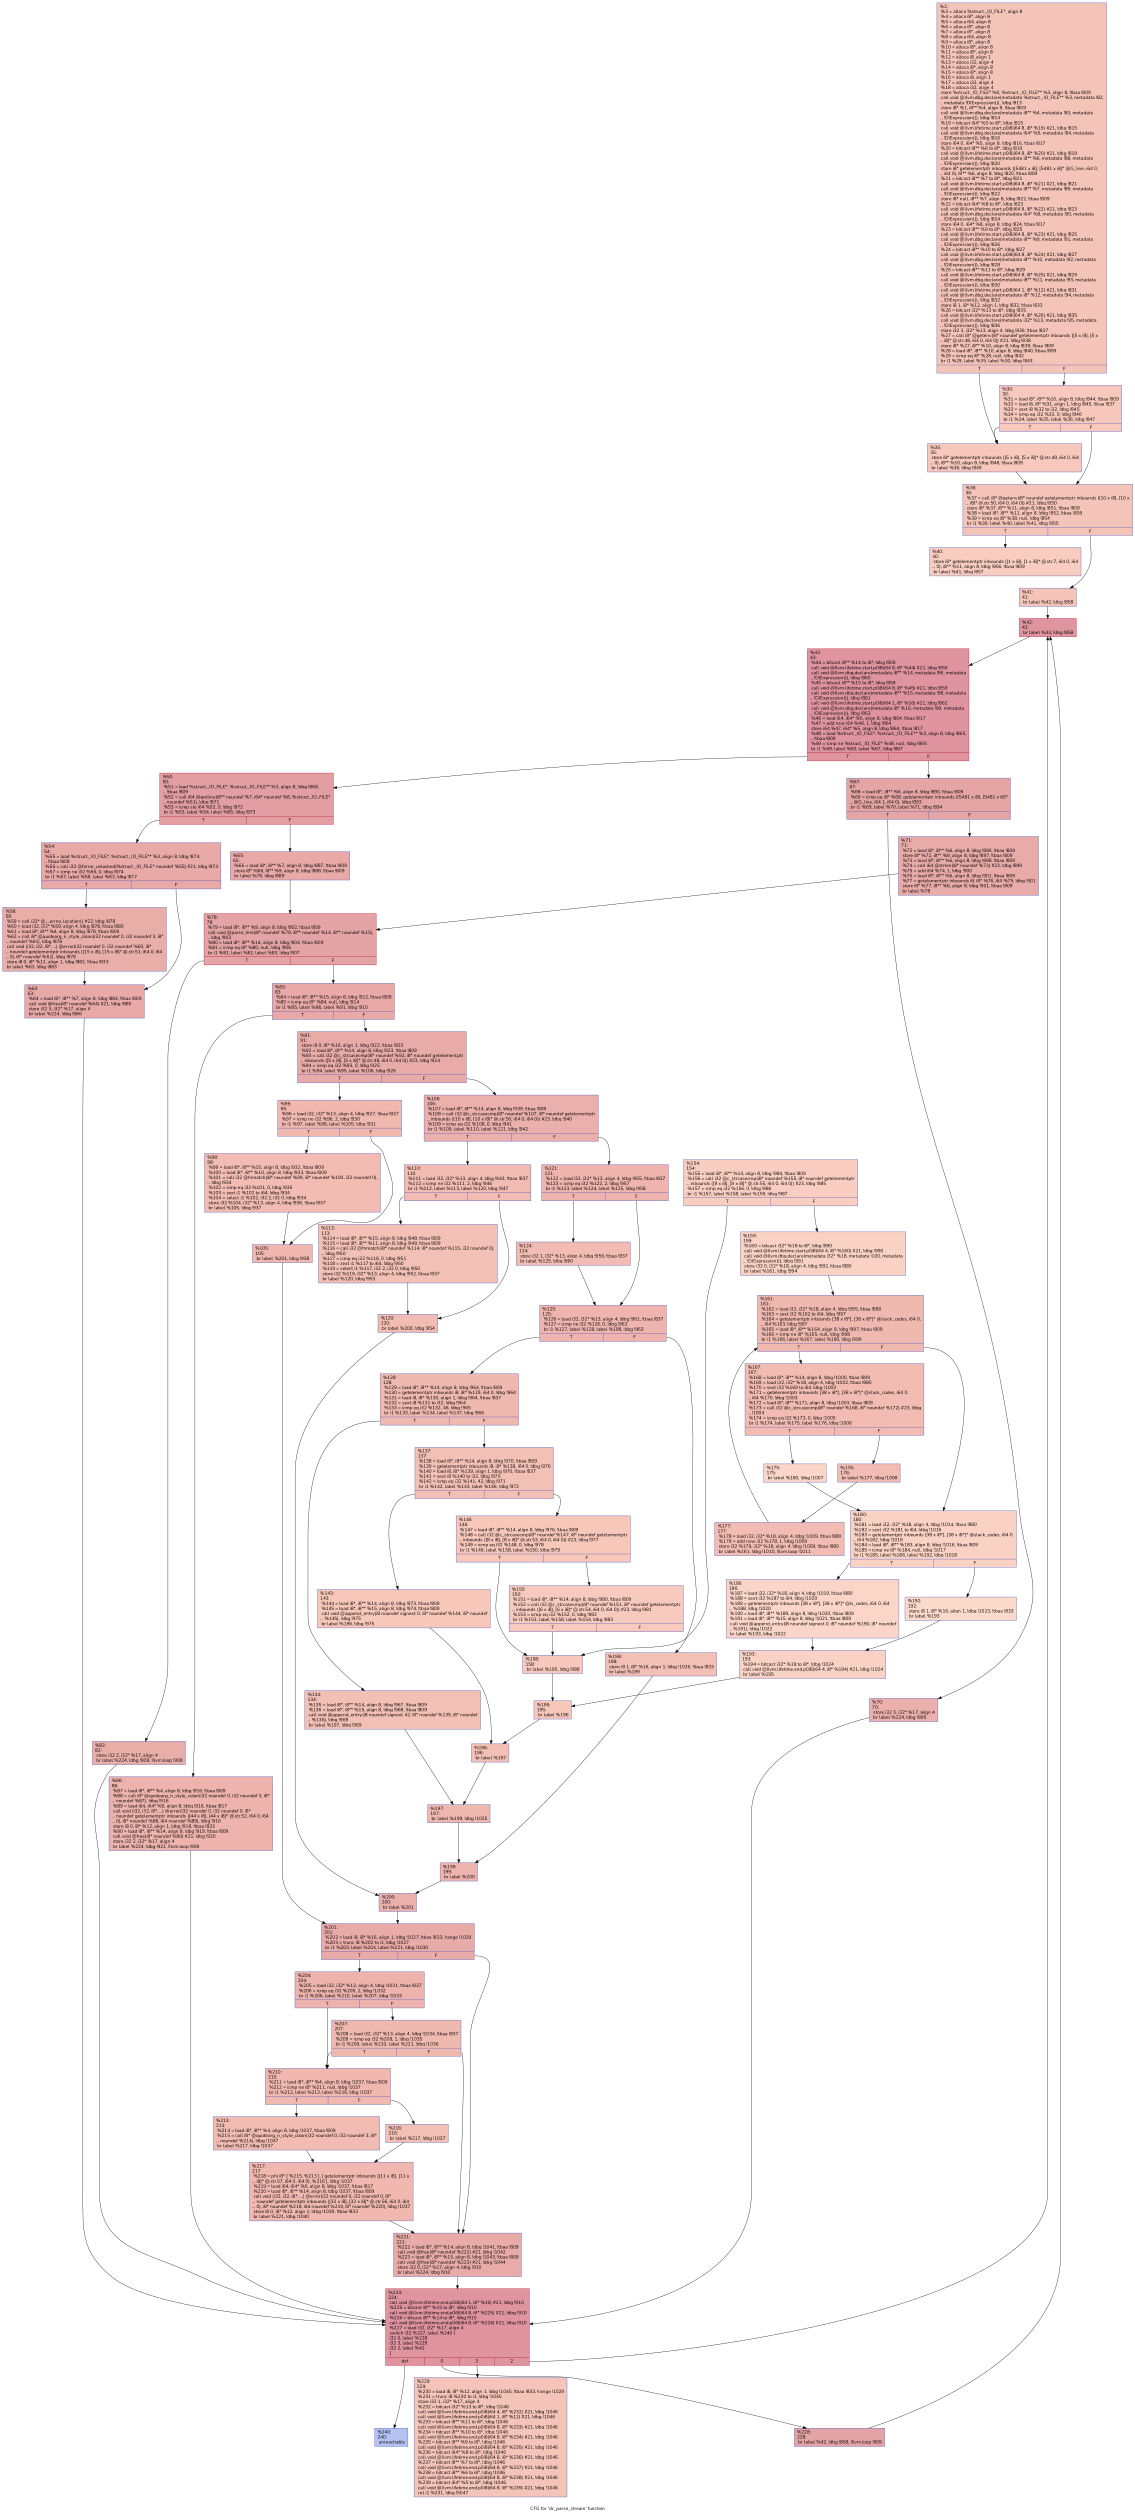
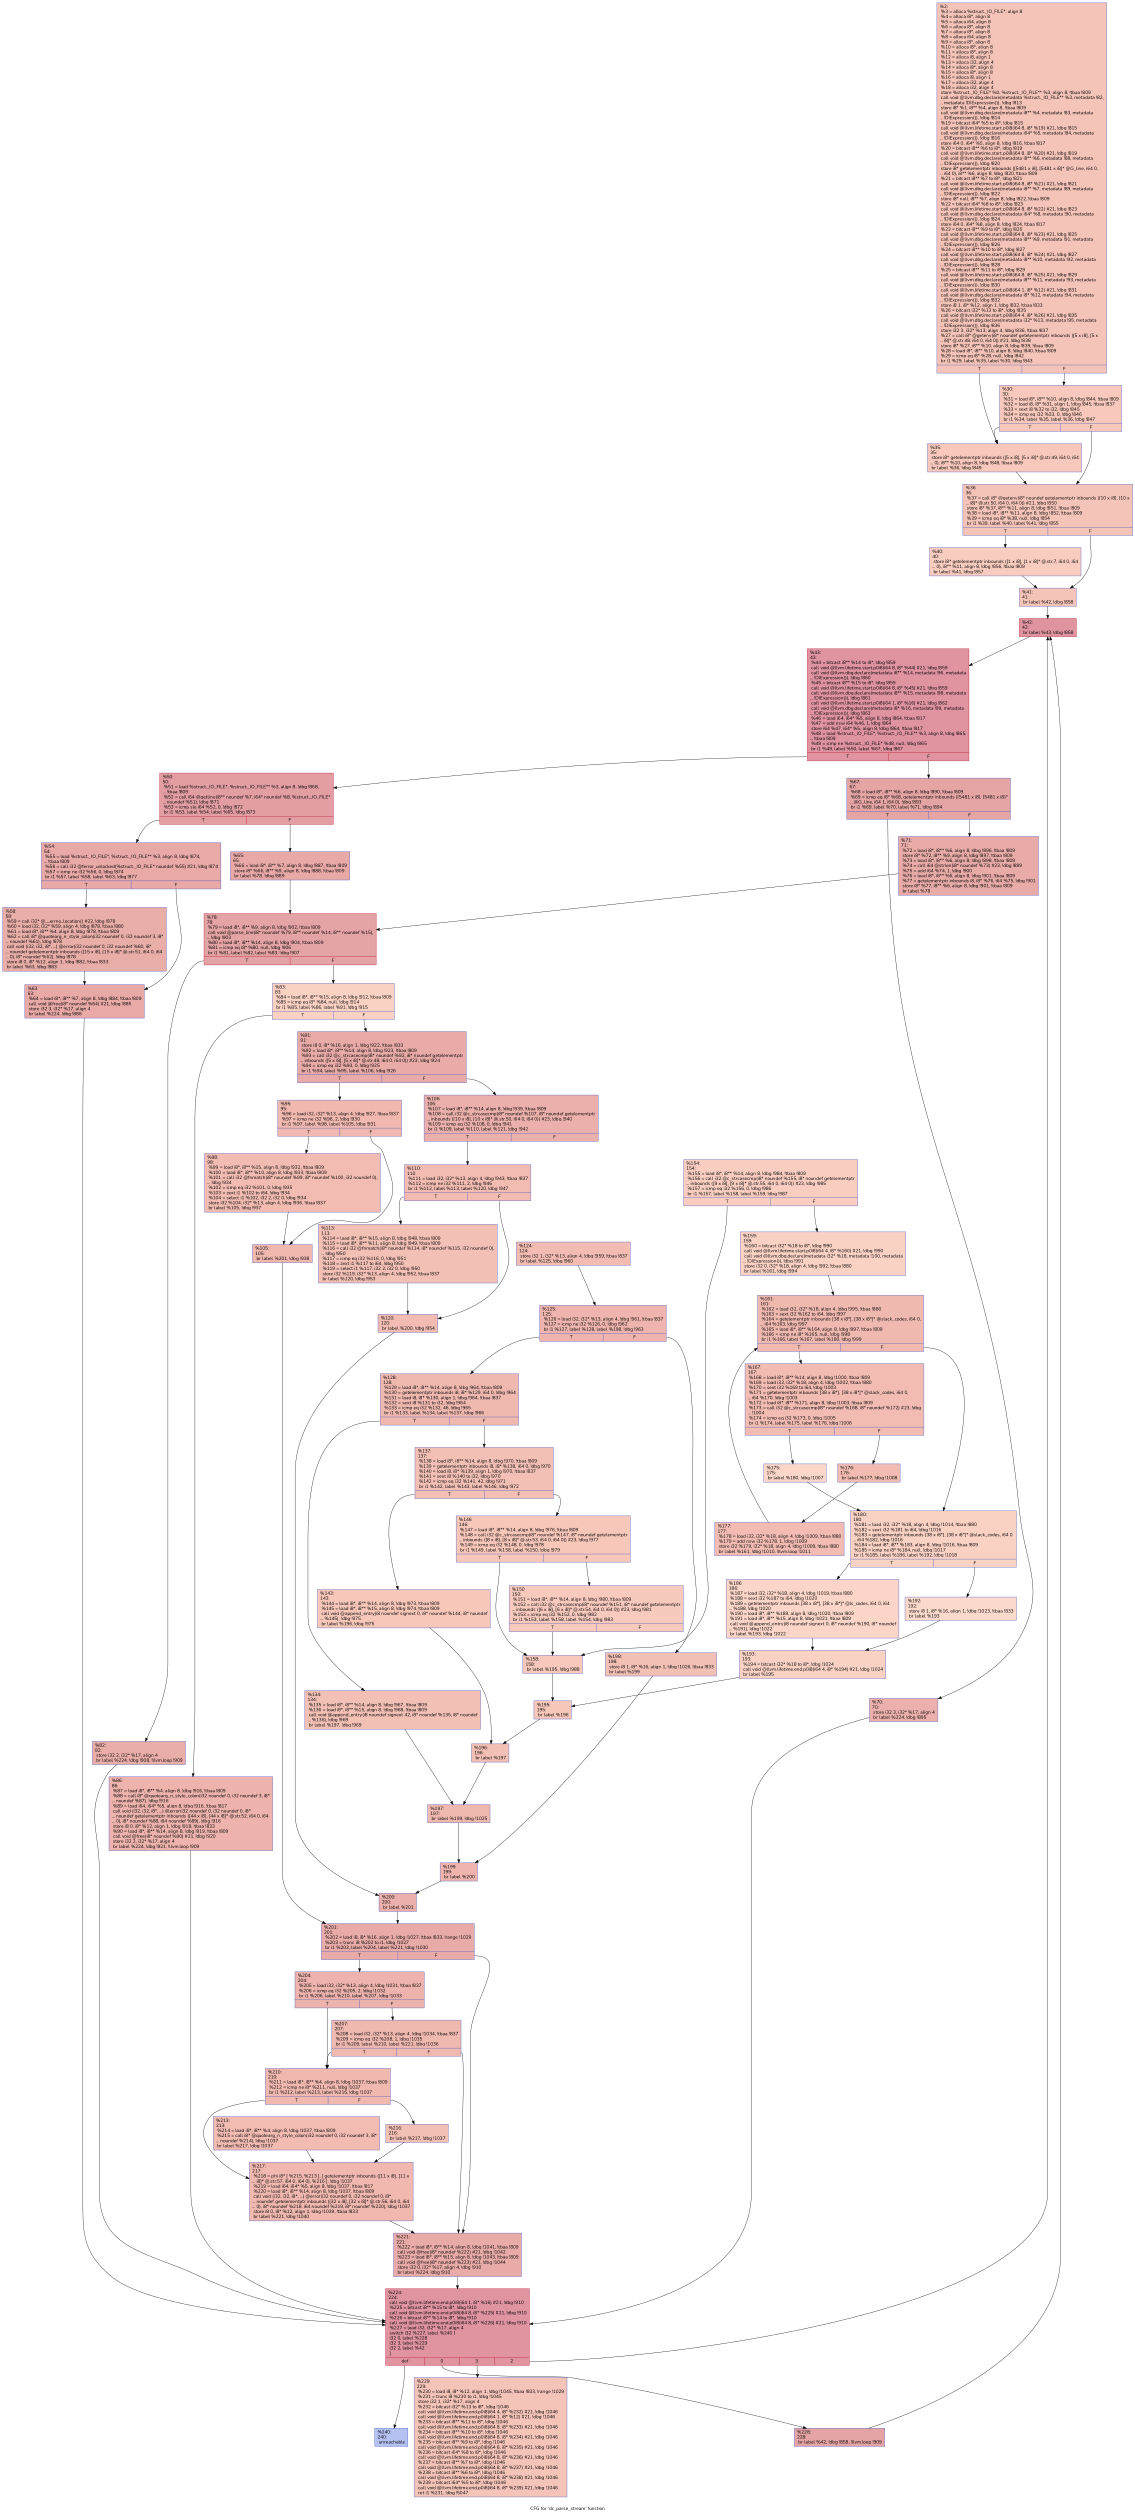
edge "%40:" -> "%41:": added
node "%83:": fillcolor #ca3b3770 -> #f4987a70
node "%121:": removed
edge "%210:" -> "%213:": now "%210:" -> "%217:"
